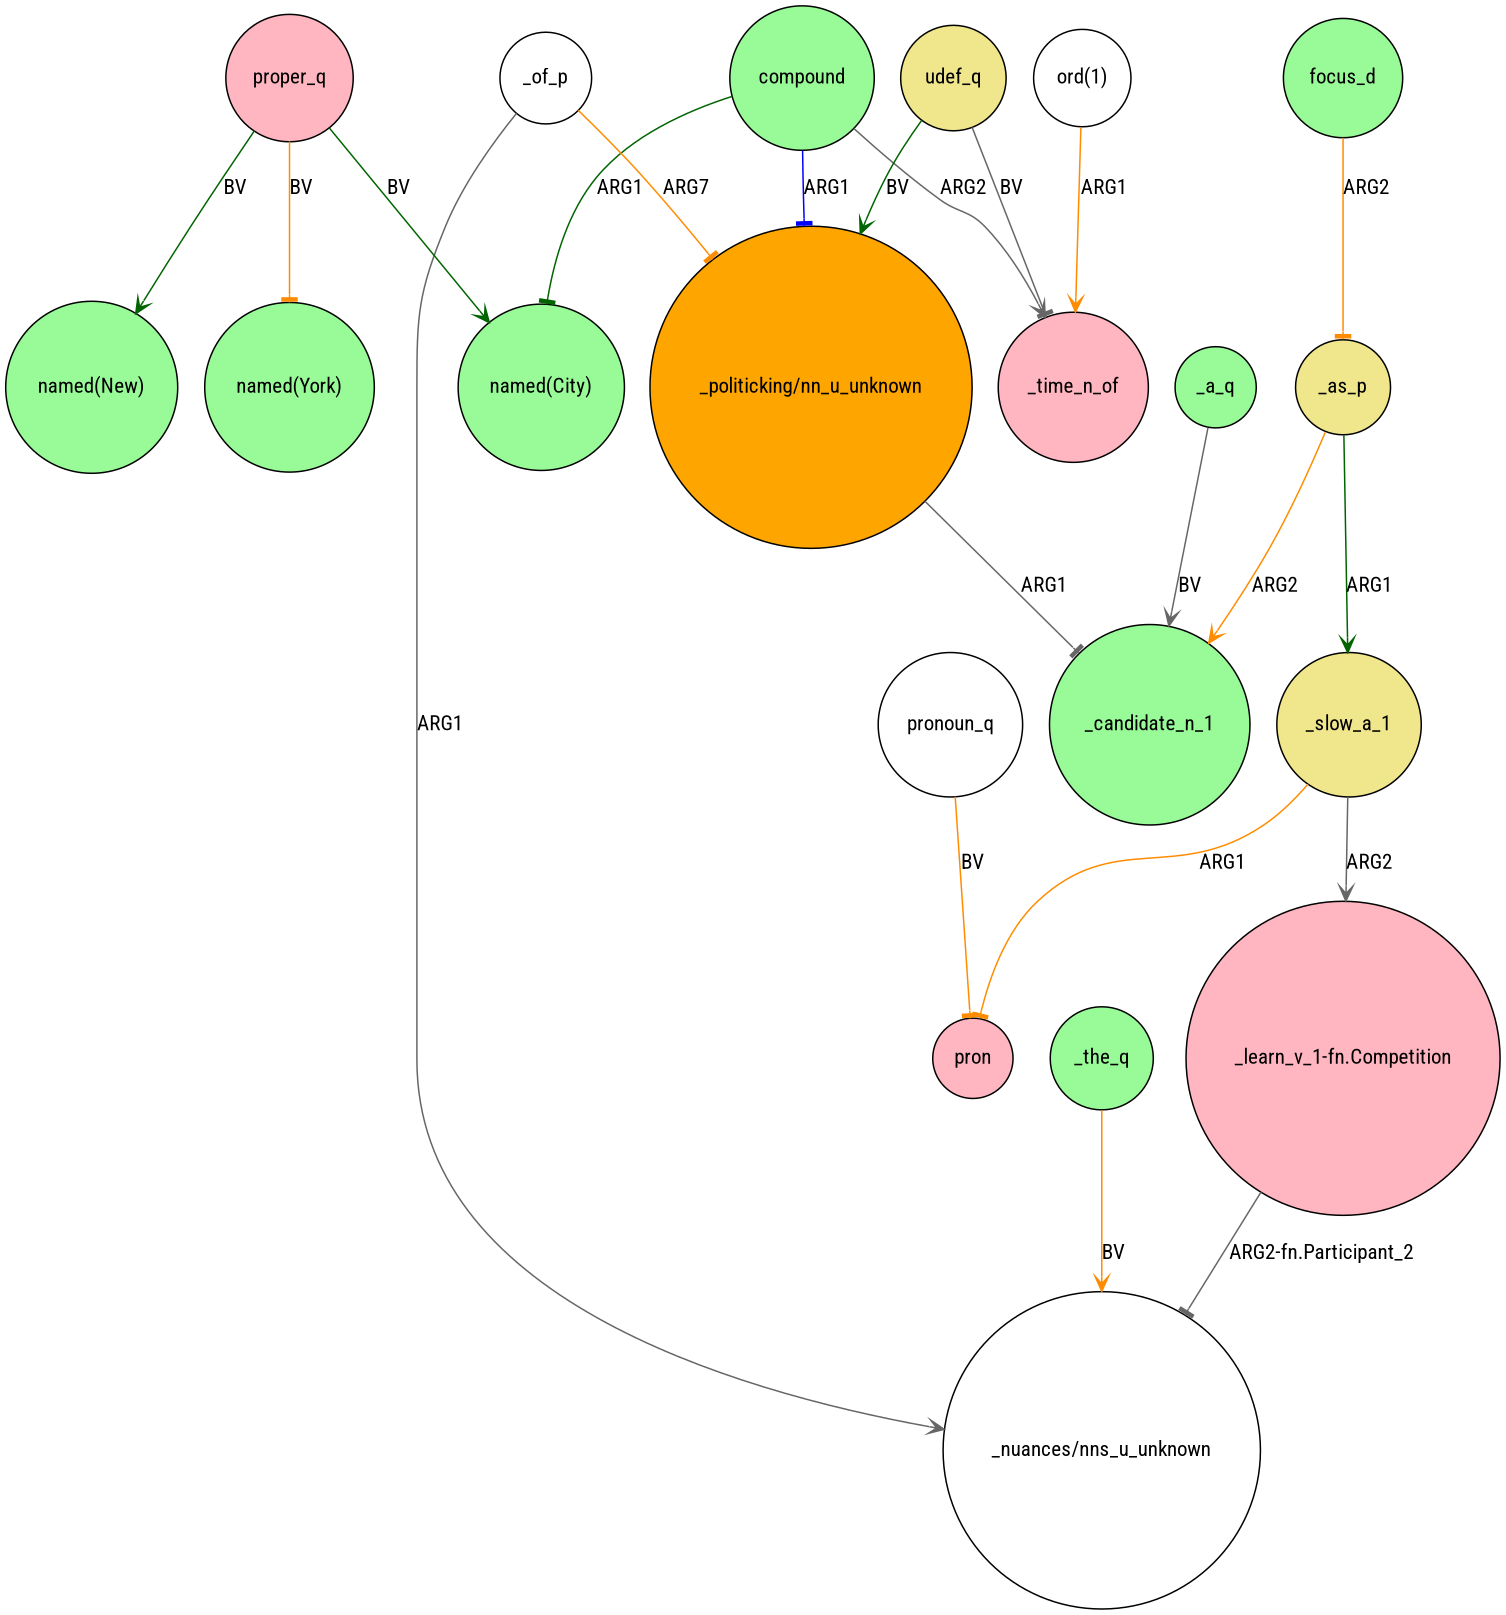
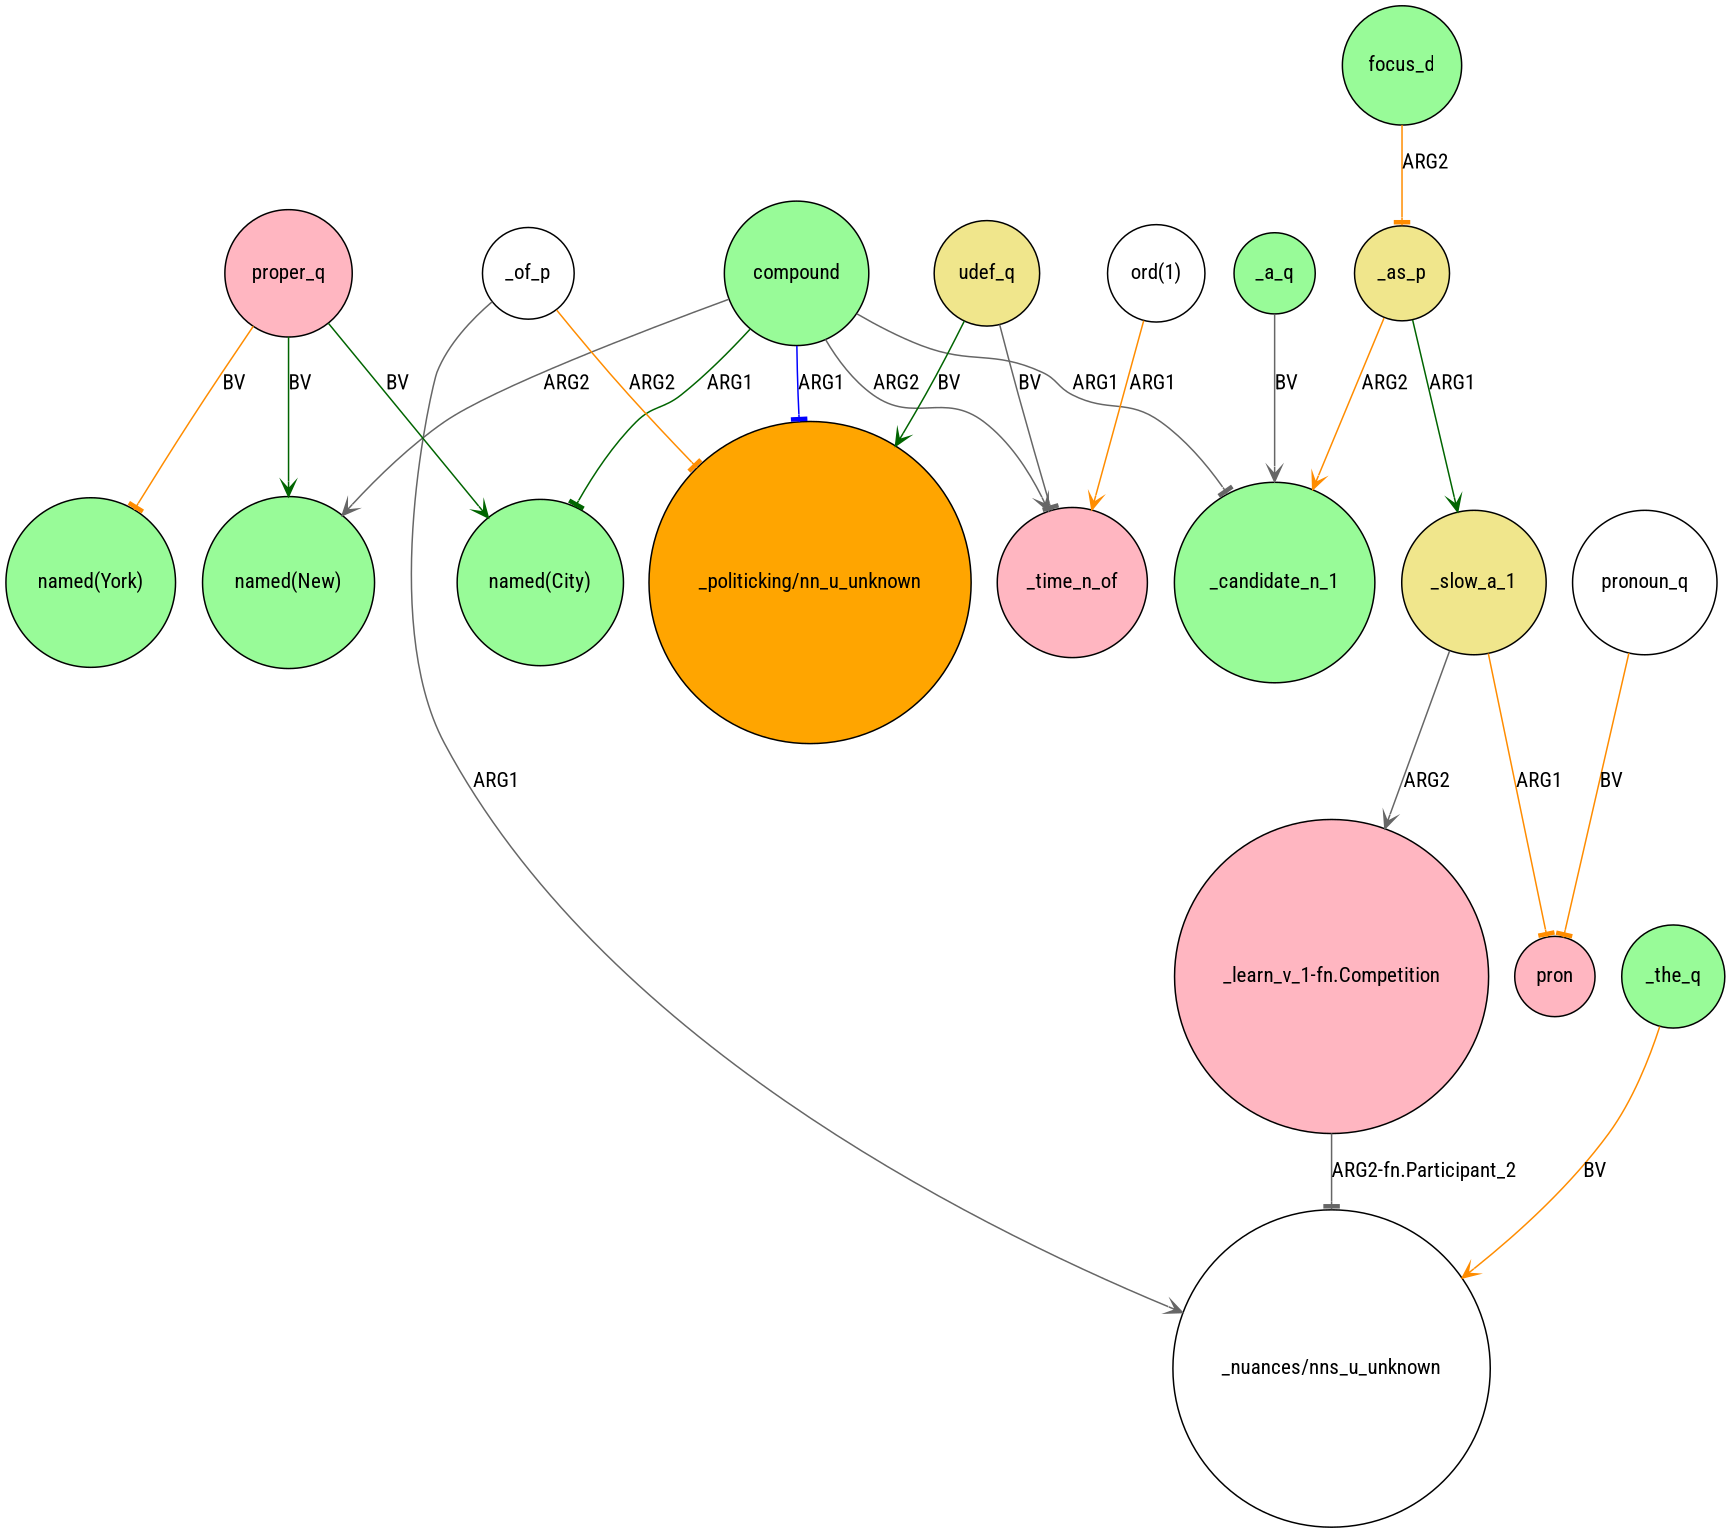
edge "_of_p" -> "_politicking/nn_u_unknown": label "ARG7" -> "ARG2"
edge "compound" -> "named(New)": added, label "ARG2"
edge "_politicking/nn_u_unknown" -> "_candidate_n_1": now "compound" -> "_candidate_n_1"
